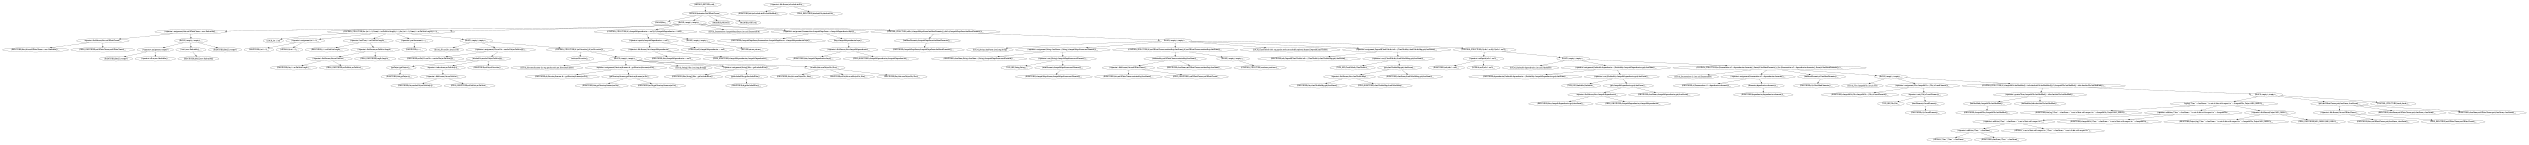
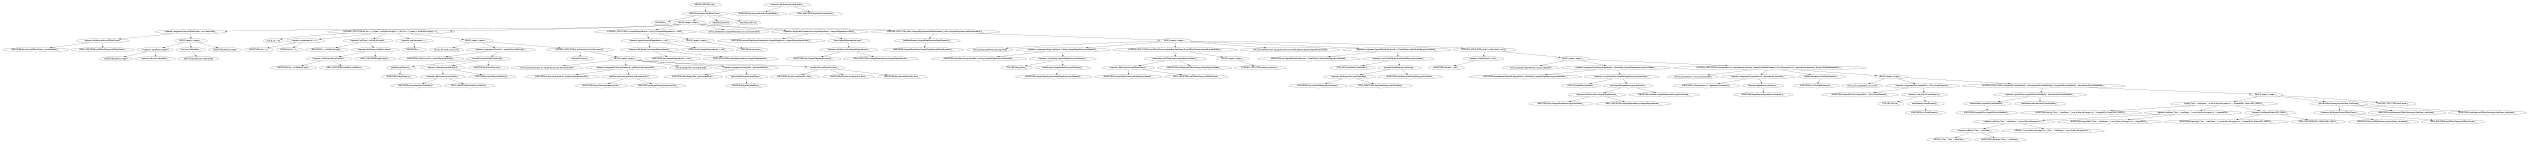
node "(LITERAL,null,info != null)": removed
node "(IDENTIFIER,i,resolveFile(srcPathList[i]))": added
